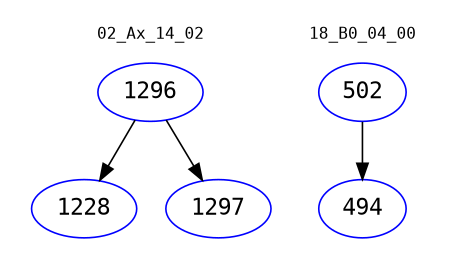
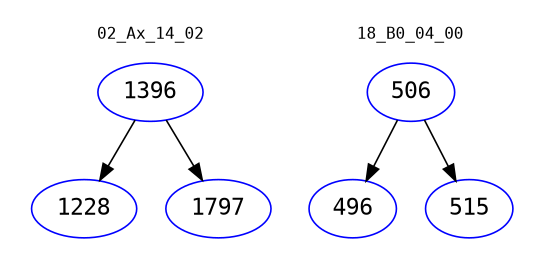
node "1296": label "1296" -> "1396"
node "502": label "502" -> "506"
node "1297": label "1297" -> "1797"
node "494": label "494" -> "496"
node "515": added
